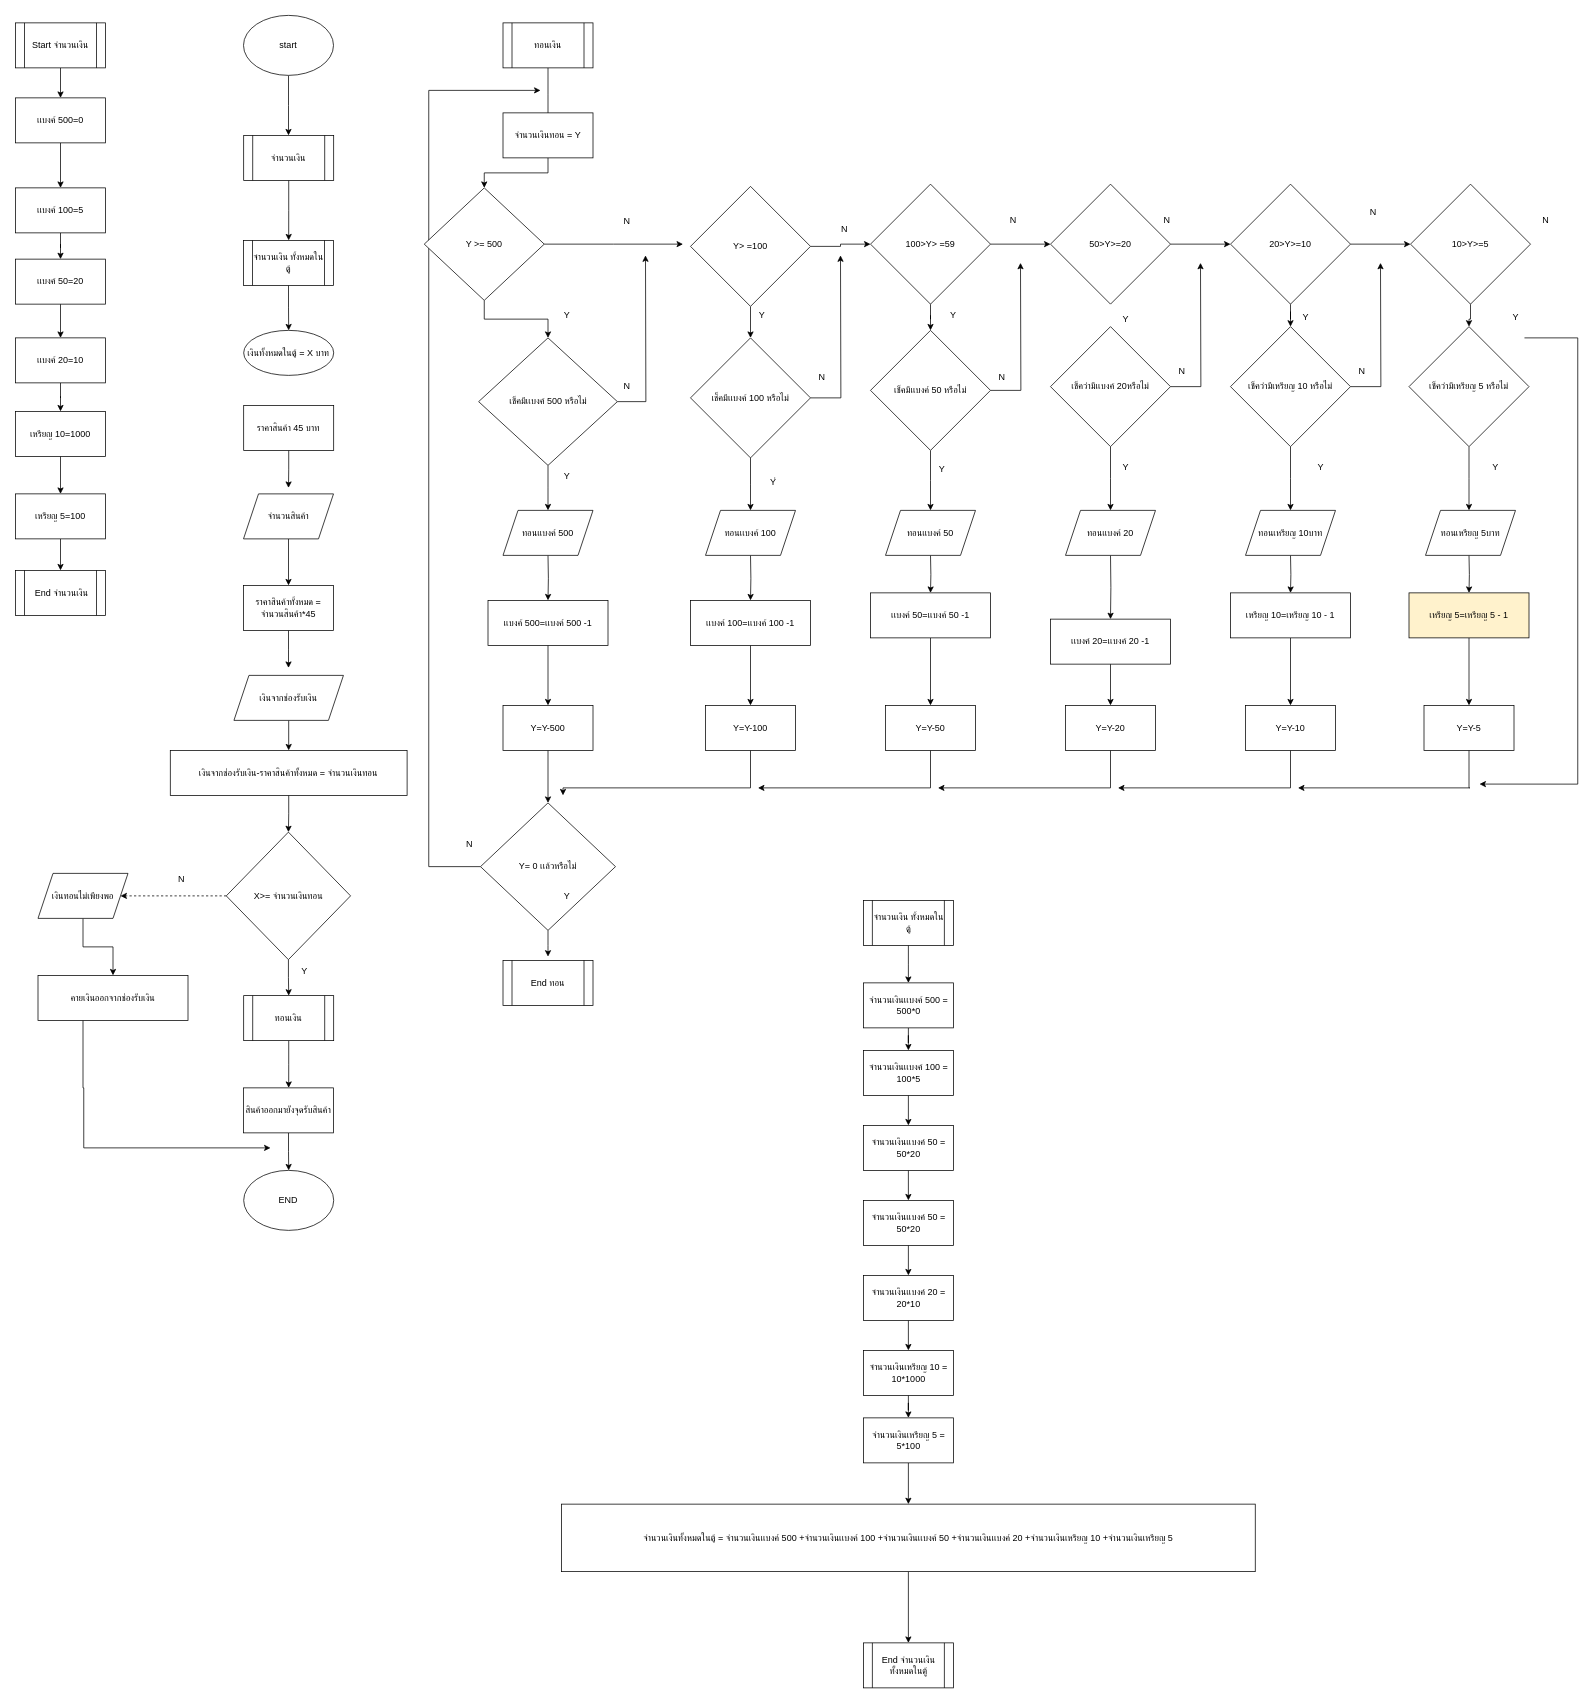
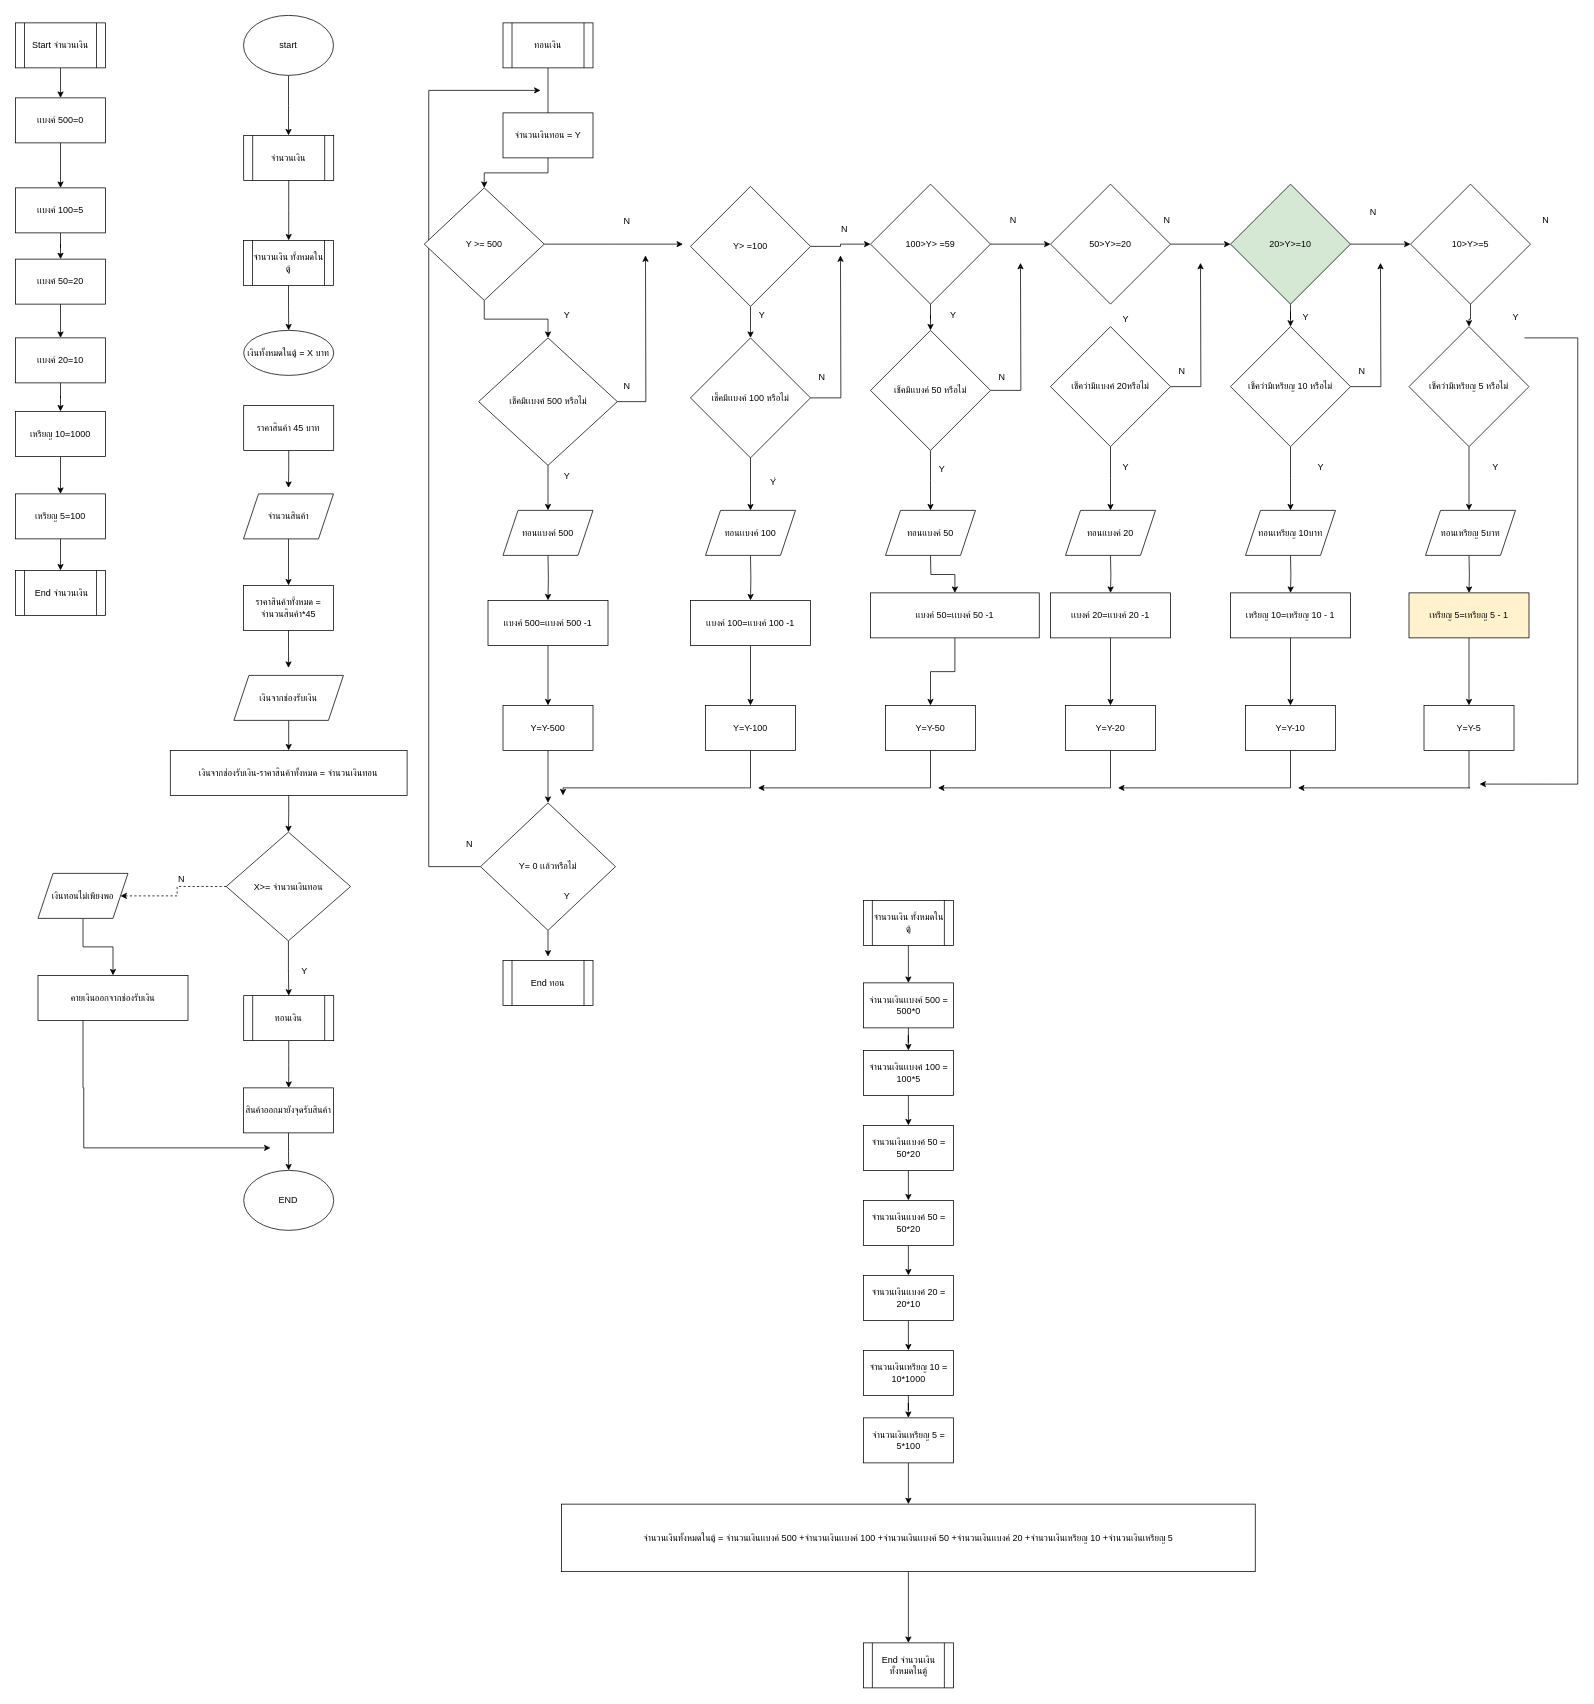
node "20>Y>=10": fillcolor #ffffff -> #d5e8d4
node "เเบงค์ 50=เเบงค์ 50 -1": size 120x45 -> 169x45
node "เเบงค์ 20=เเบงค์ 20 -1": moved (1110, 642) -> (1110, 615)
node "X>= จำนวนเงินทอน": size 124x128 -> 124x109
